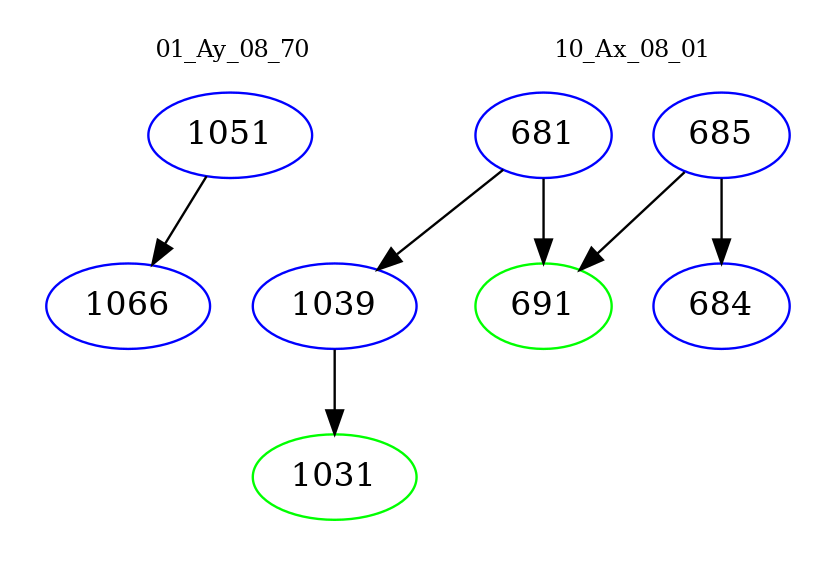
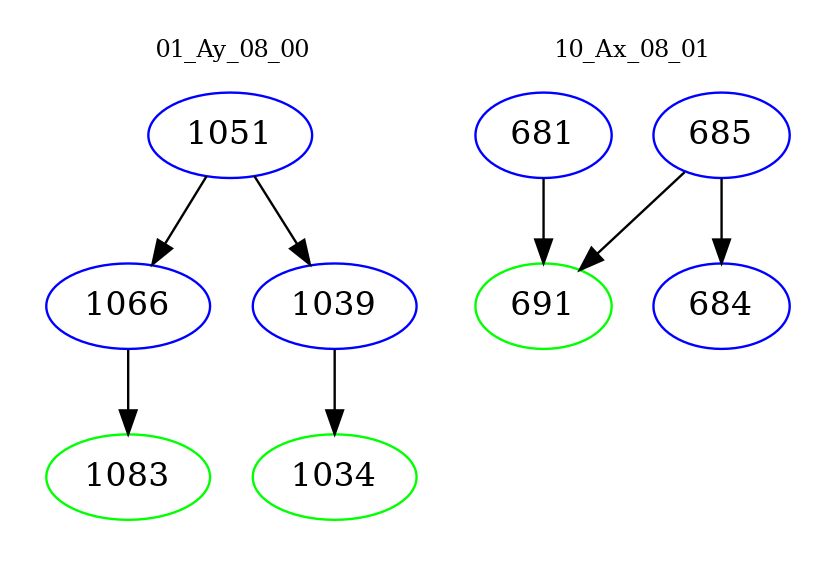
cluster "01_Ay_08_70": label "01_Ay_08_70" -> "01_Ay_08_00"
edge "681" -> "1039": now "1051" -> "1039"
node "1083": added
node "1031": label "1031" -> "1034"
